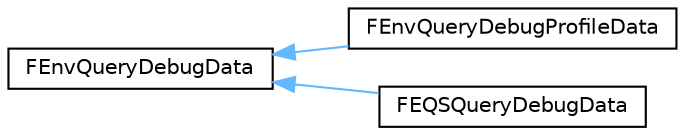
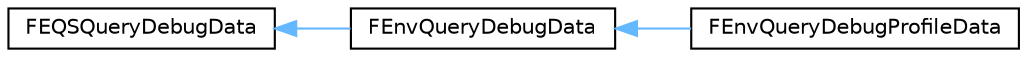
edge "FEQSQueryDebugData" -> "FEnvQueryDebugData": reversed
